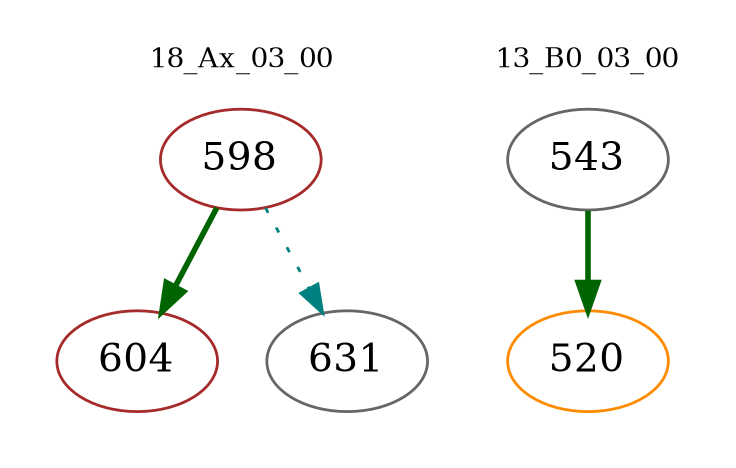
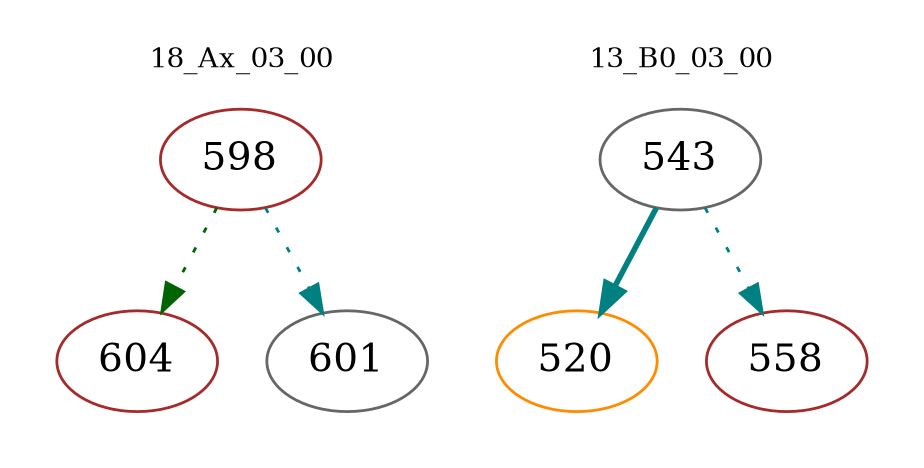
edge "598" -> "604": style bold -> dotted
edge "543" -> "520": color darkgreen -> teal
node "631": label "631" -> "601"
node "558": added
